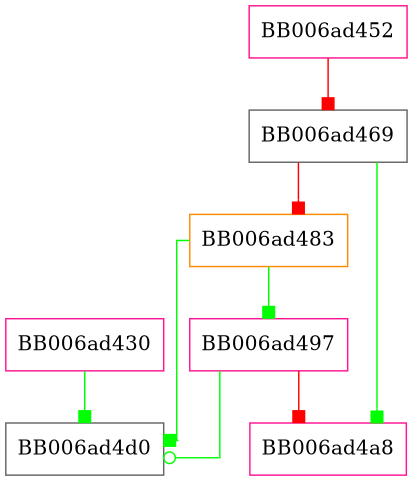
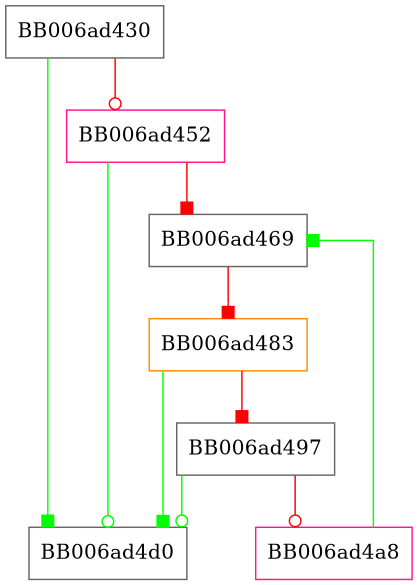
edge "BB006ad430" -> "BB006ad452": added
edge "BB006ad483" -> "BB006ad497": color green -> red
edge "BB006ad469" -> "BB006ad4a8": reversed
edge "BB006ad452" -> "BB006ad4d0": added
node "BB006ad430": color deeppink -> gray40
node "BB006ad497": color deeppink -> gray40
edge "BB006ad497" -> "BB006ad4a8": arrowhead box -> odot
